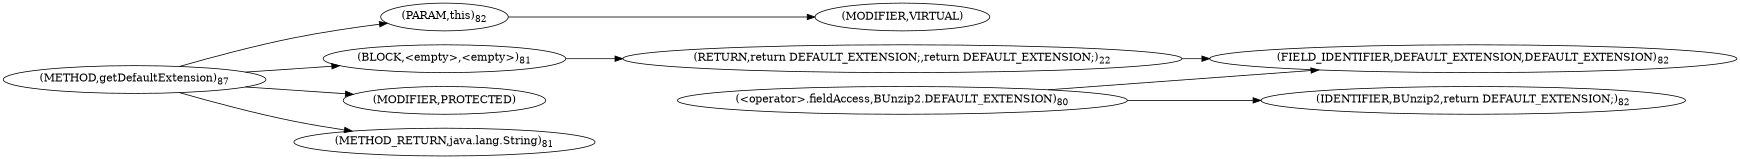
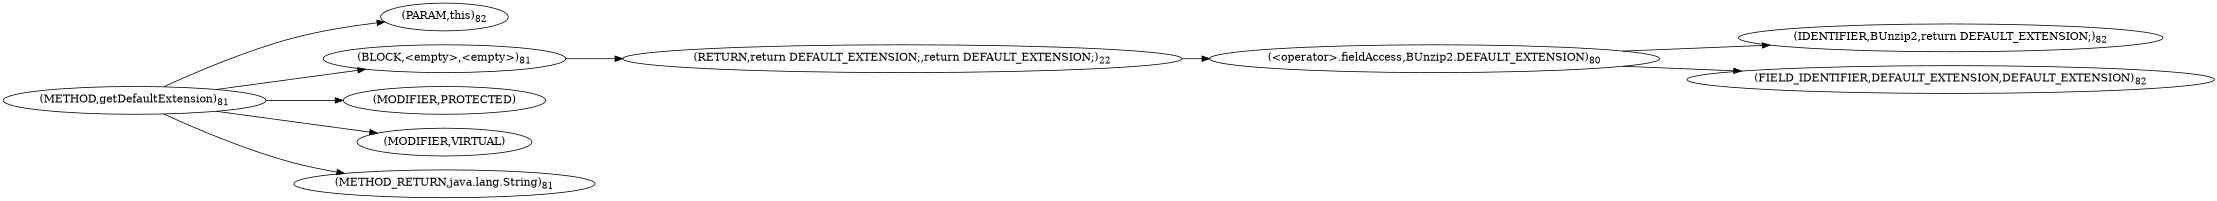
edge "(PARAM,this)" -> "(MODIFIER,VIRTUAL)": now "(METHOD,getDefaultExtension)" -> "(MODIFIER,VIRTUAL)"
edge "(RETURN,return DEFAULT_EXTENSION;,return DEFAULT_EXTENSION;)" -> "(FIELD_IDENTIFIER,DEFAULT_EXTENSION,DEFAULT_EXTENSION)": now "(RETURN,return DEFAULT_EXTENSION;,return DEFAULT_EXTENSION;)" -> "(<operator>.fieldAccess,BUnzip2.DEFAULT_EXTENSION)"
node "(METHOD,getDefaultExtension)": text "87" -> "81"
